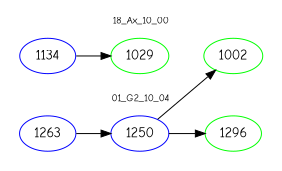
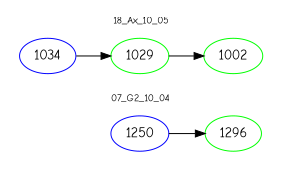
cluster "18_Ax_10_00": label "18_Ax_10_00" -> "18_Ax_10_05"
node "1134": label "1134" -> "1034"
edge "1250" -> "1002": now "1029" -> "1002"
cluster "01_G2_10_04": label "01_G2_10_04" -> "07_G2_10_04"
node "1263": removed
